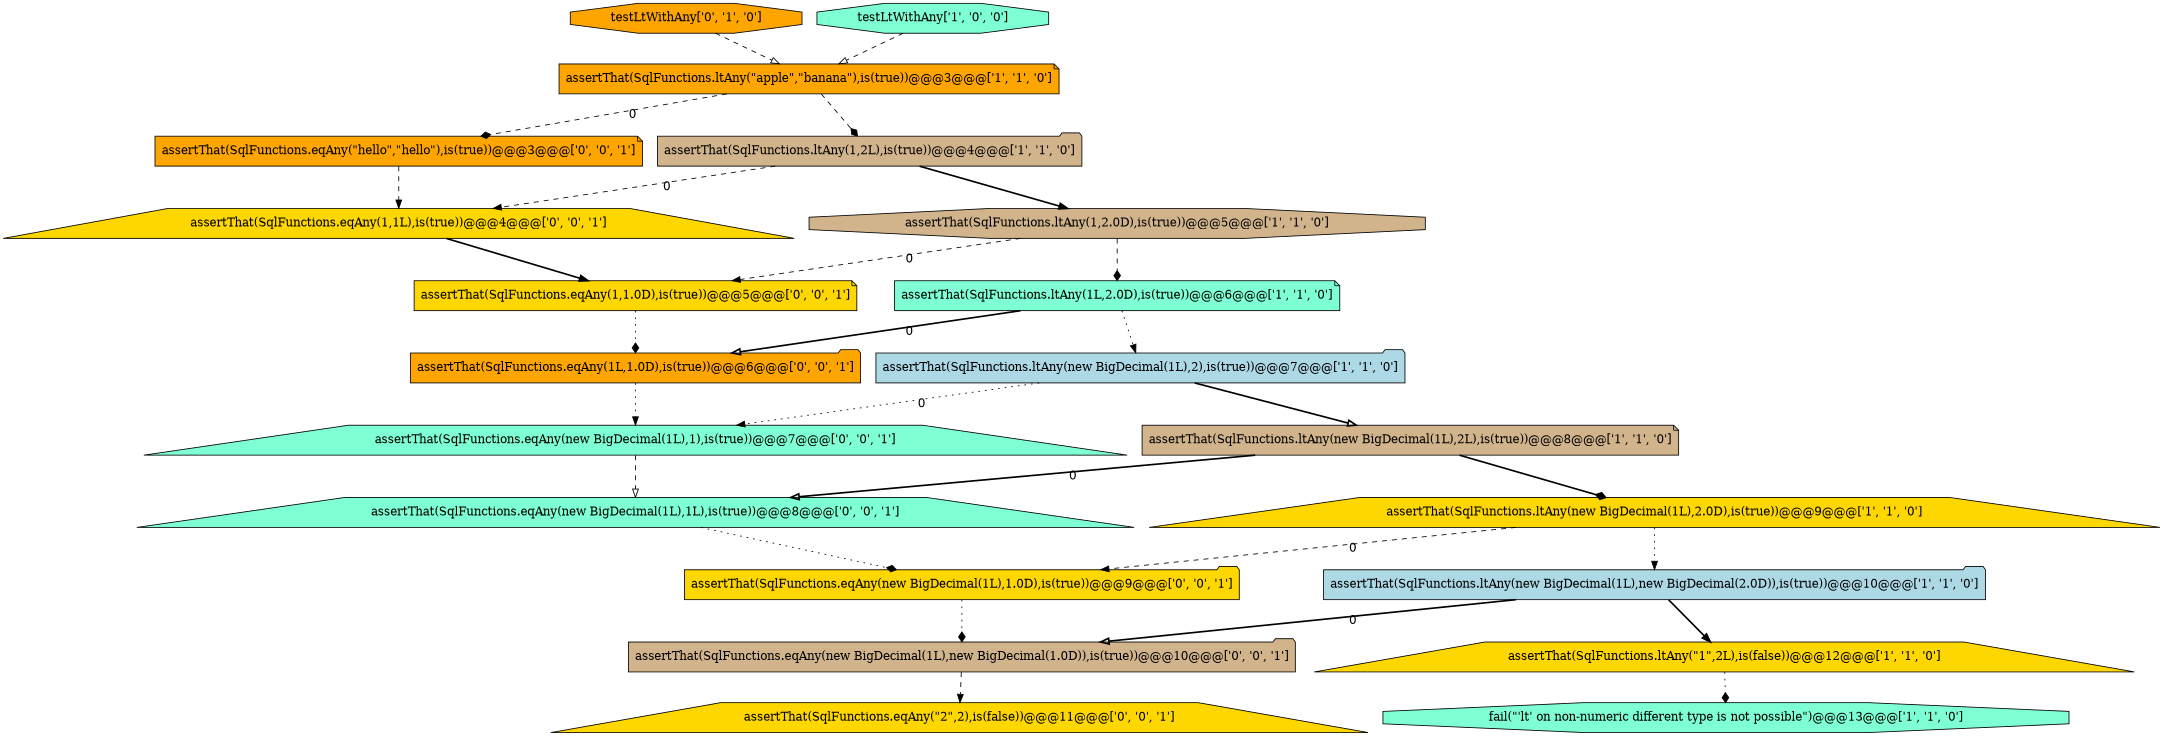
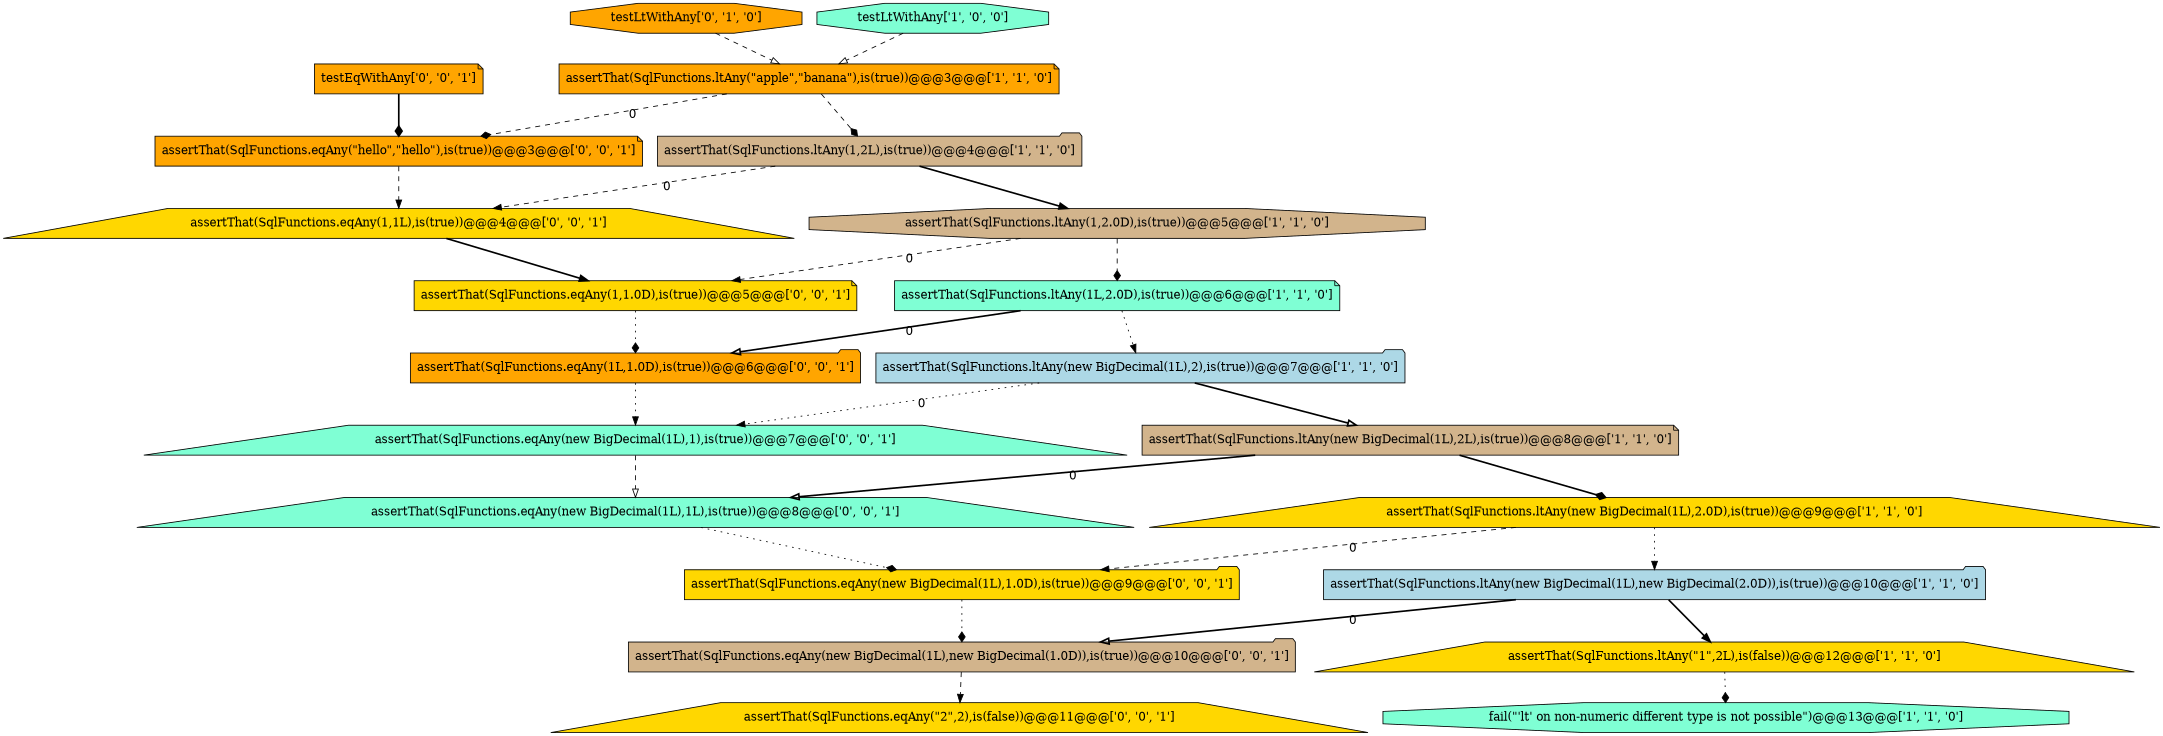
node "testEqWithAny['0', '0', '1']": added
